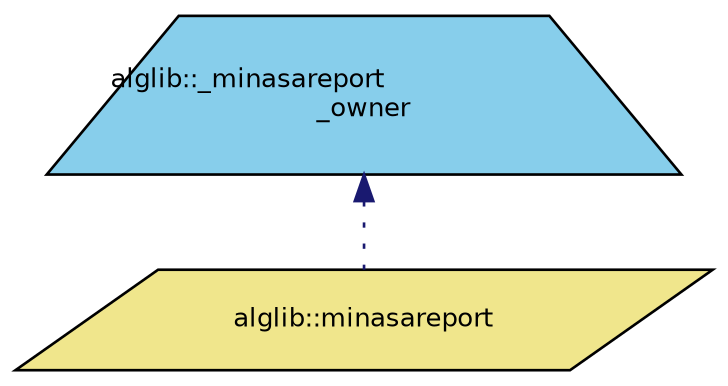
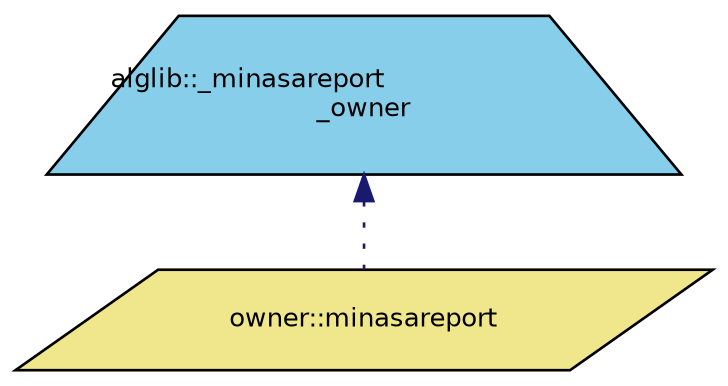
node "alglib::minasareport": label "alglib::minasareport" -> "owner::minasareport"
